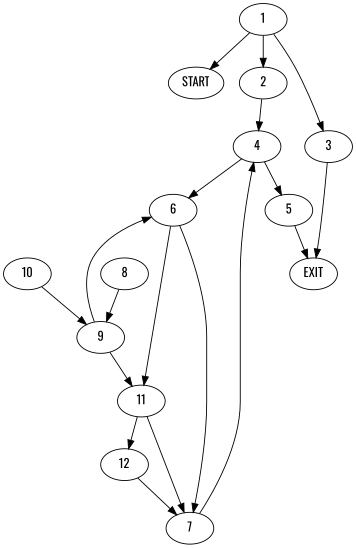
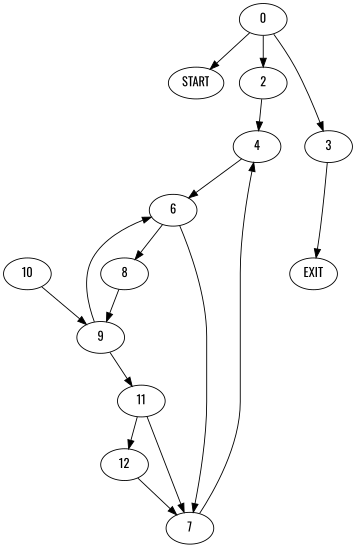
node "1": label "1" -> "0"
node "5": removed
edge "6" -> "11": now "6" -> "8"
